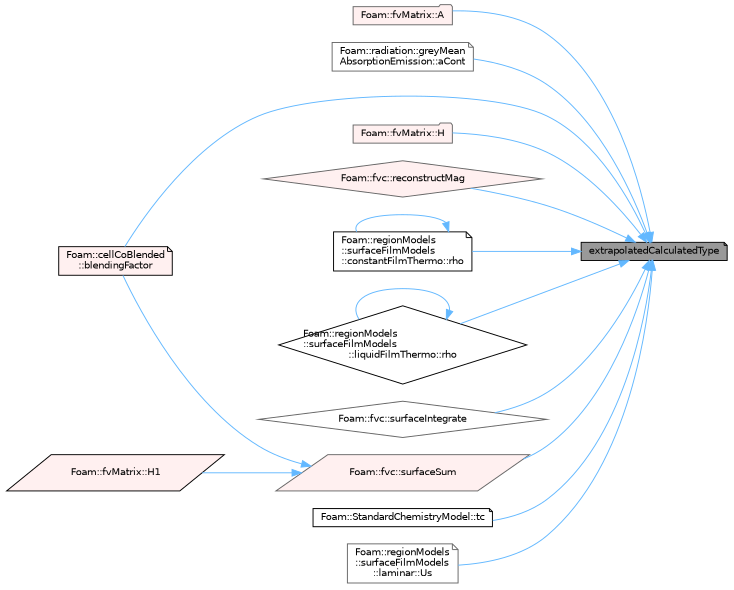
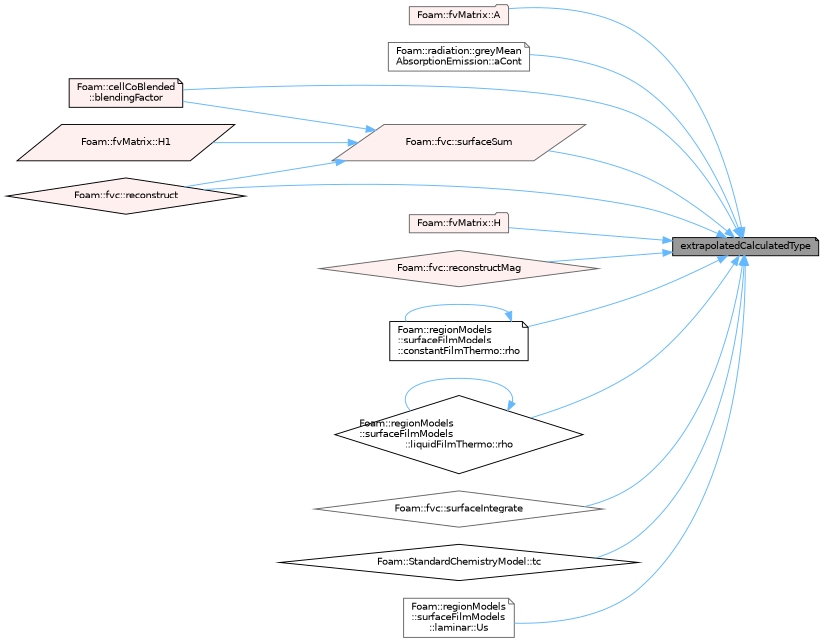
node "Foam::fvc::reconstruct": added
node "Foam::StandardChemistryModel::tc": shape note -> diamond
